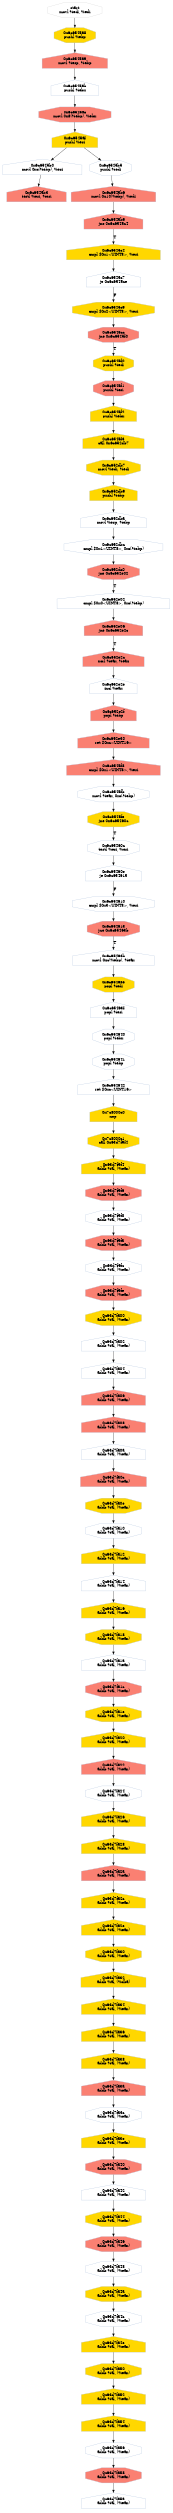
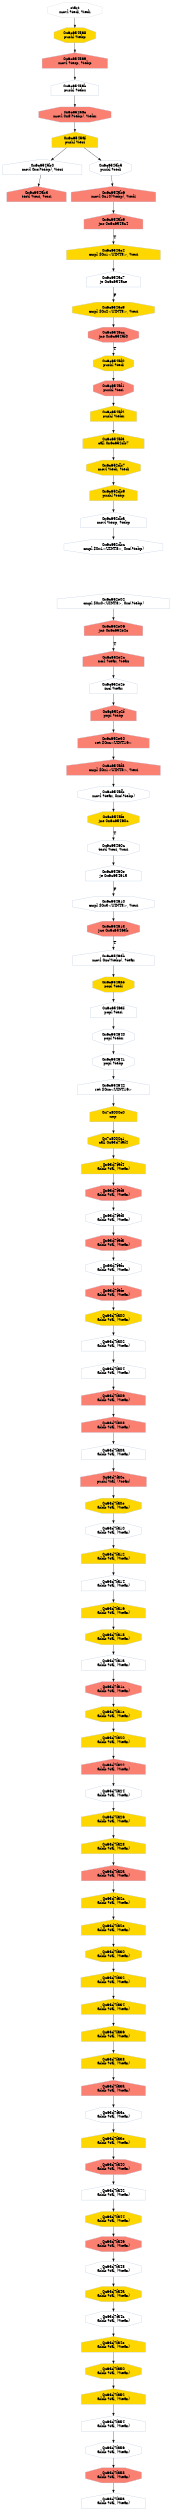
node "0x6c652dc0 jne 0x6c652e02": removed
node "0x63d7fa0c addb %al, (%eax)": label "0x63d7fa0c addb %al, (%eax)" -> "0x63d7fa0c pushl %al, (%eax)"
node "0x63d7fa32 addb %al, (%dba)": label "0x63d7fa32 addb %al, (%dba)" -> "0x63d7fa32 addb %al, (%eax)"
node "0x63d7fa54 addb %al, (%eax)": fillcolor gold -> white
